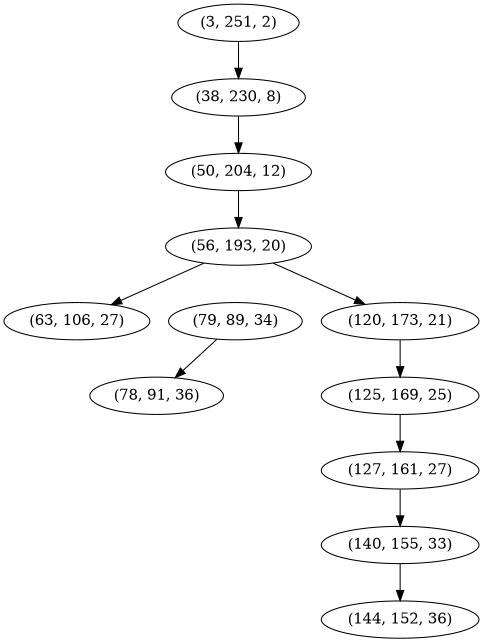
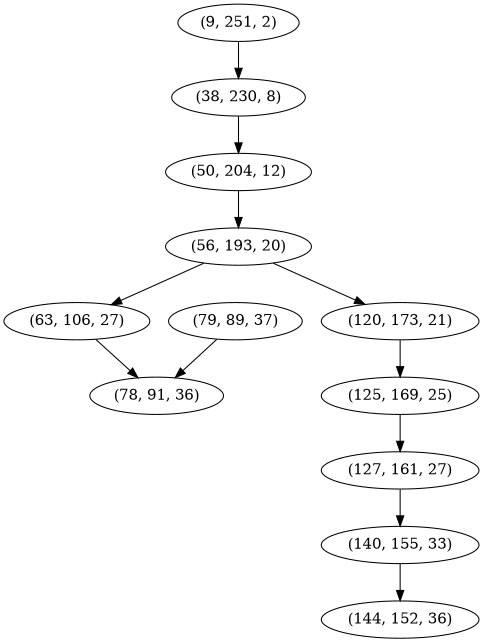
node "(3, 251, 2)": label "(3, 251, 2)" -> "(9, 251, 2)"
node "(79, 89, 34)": label "(79, 89, 34)" -> "(79, 89, 37)"
edge "(63, 106, 27)" -> "(78, 91, 36)": added
